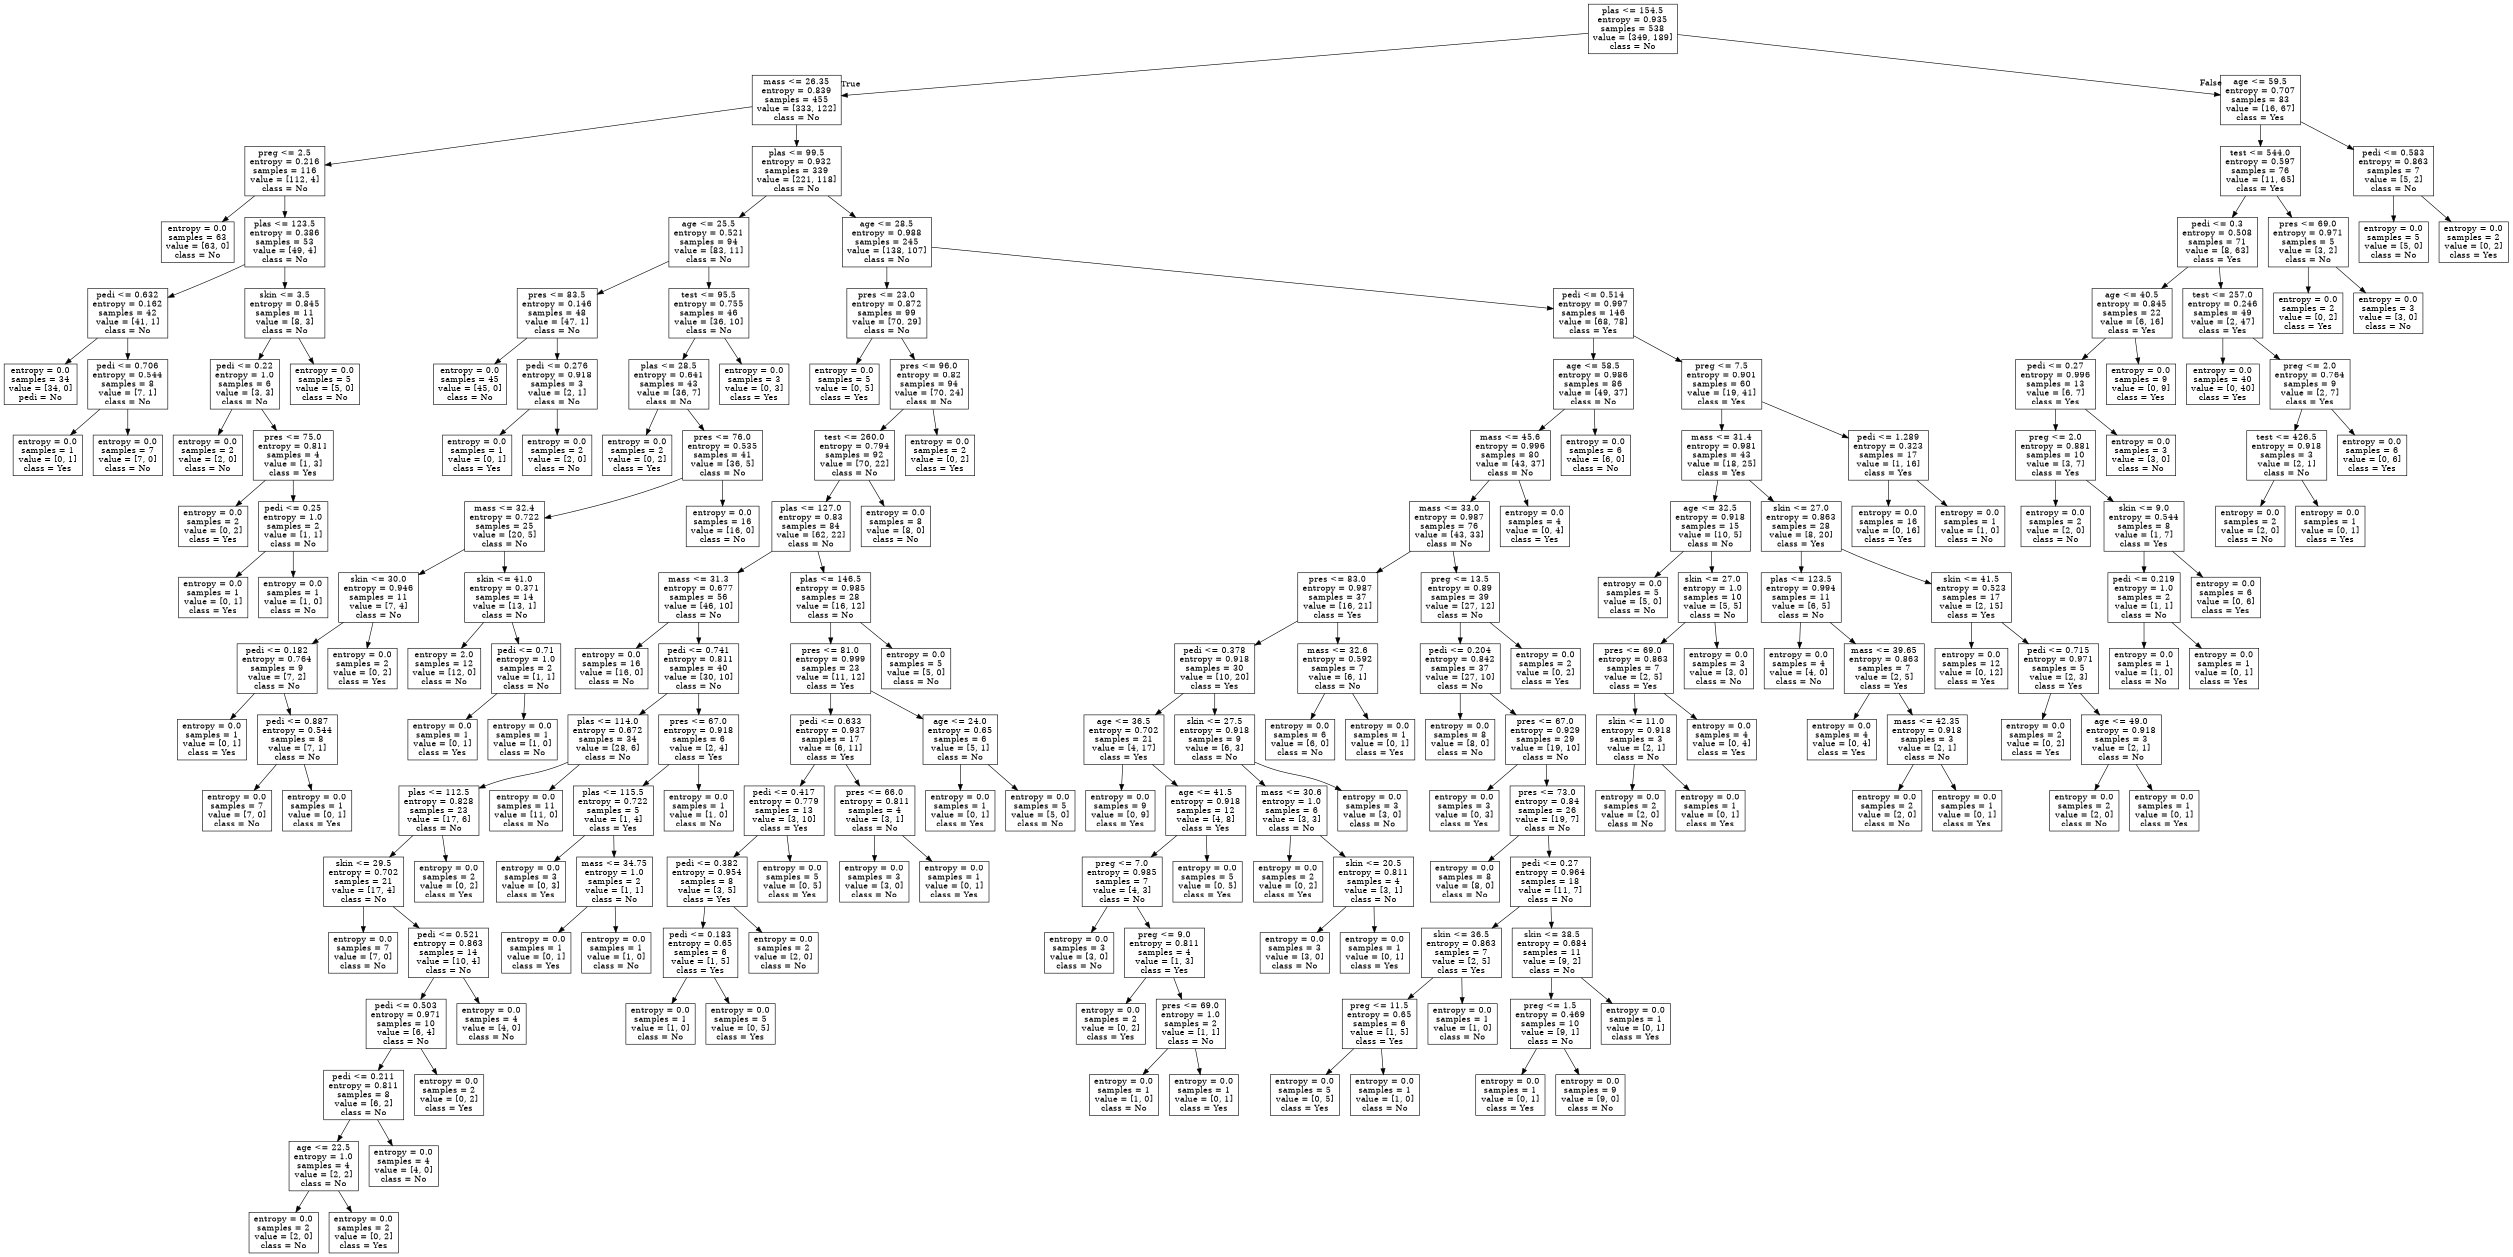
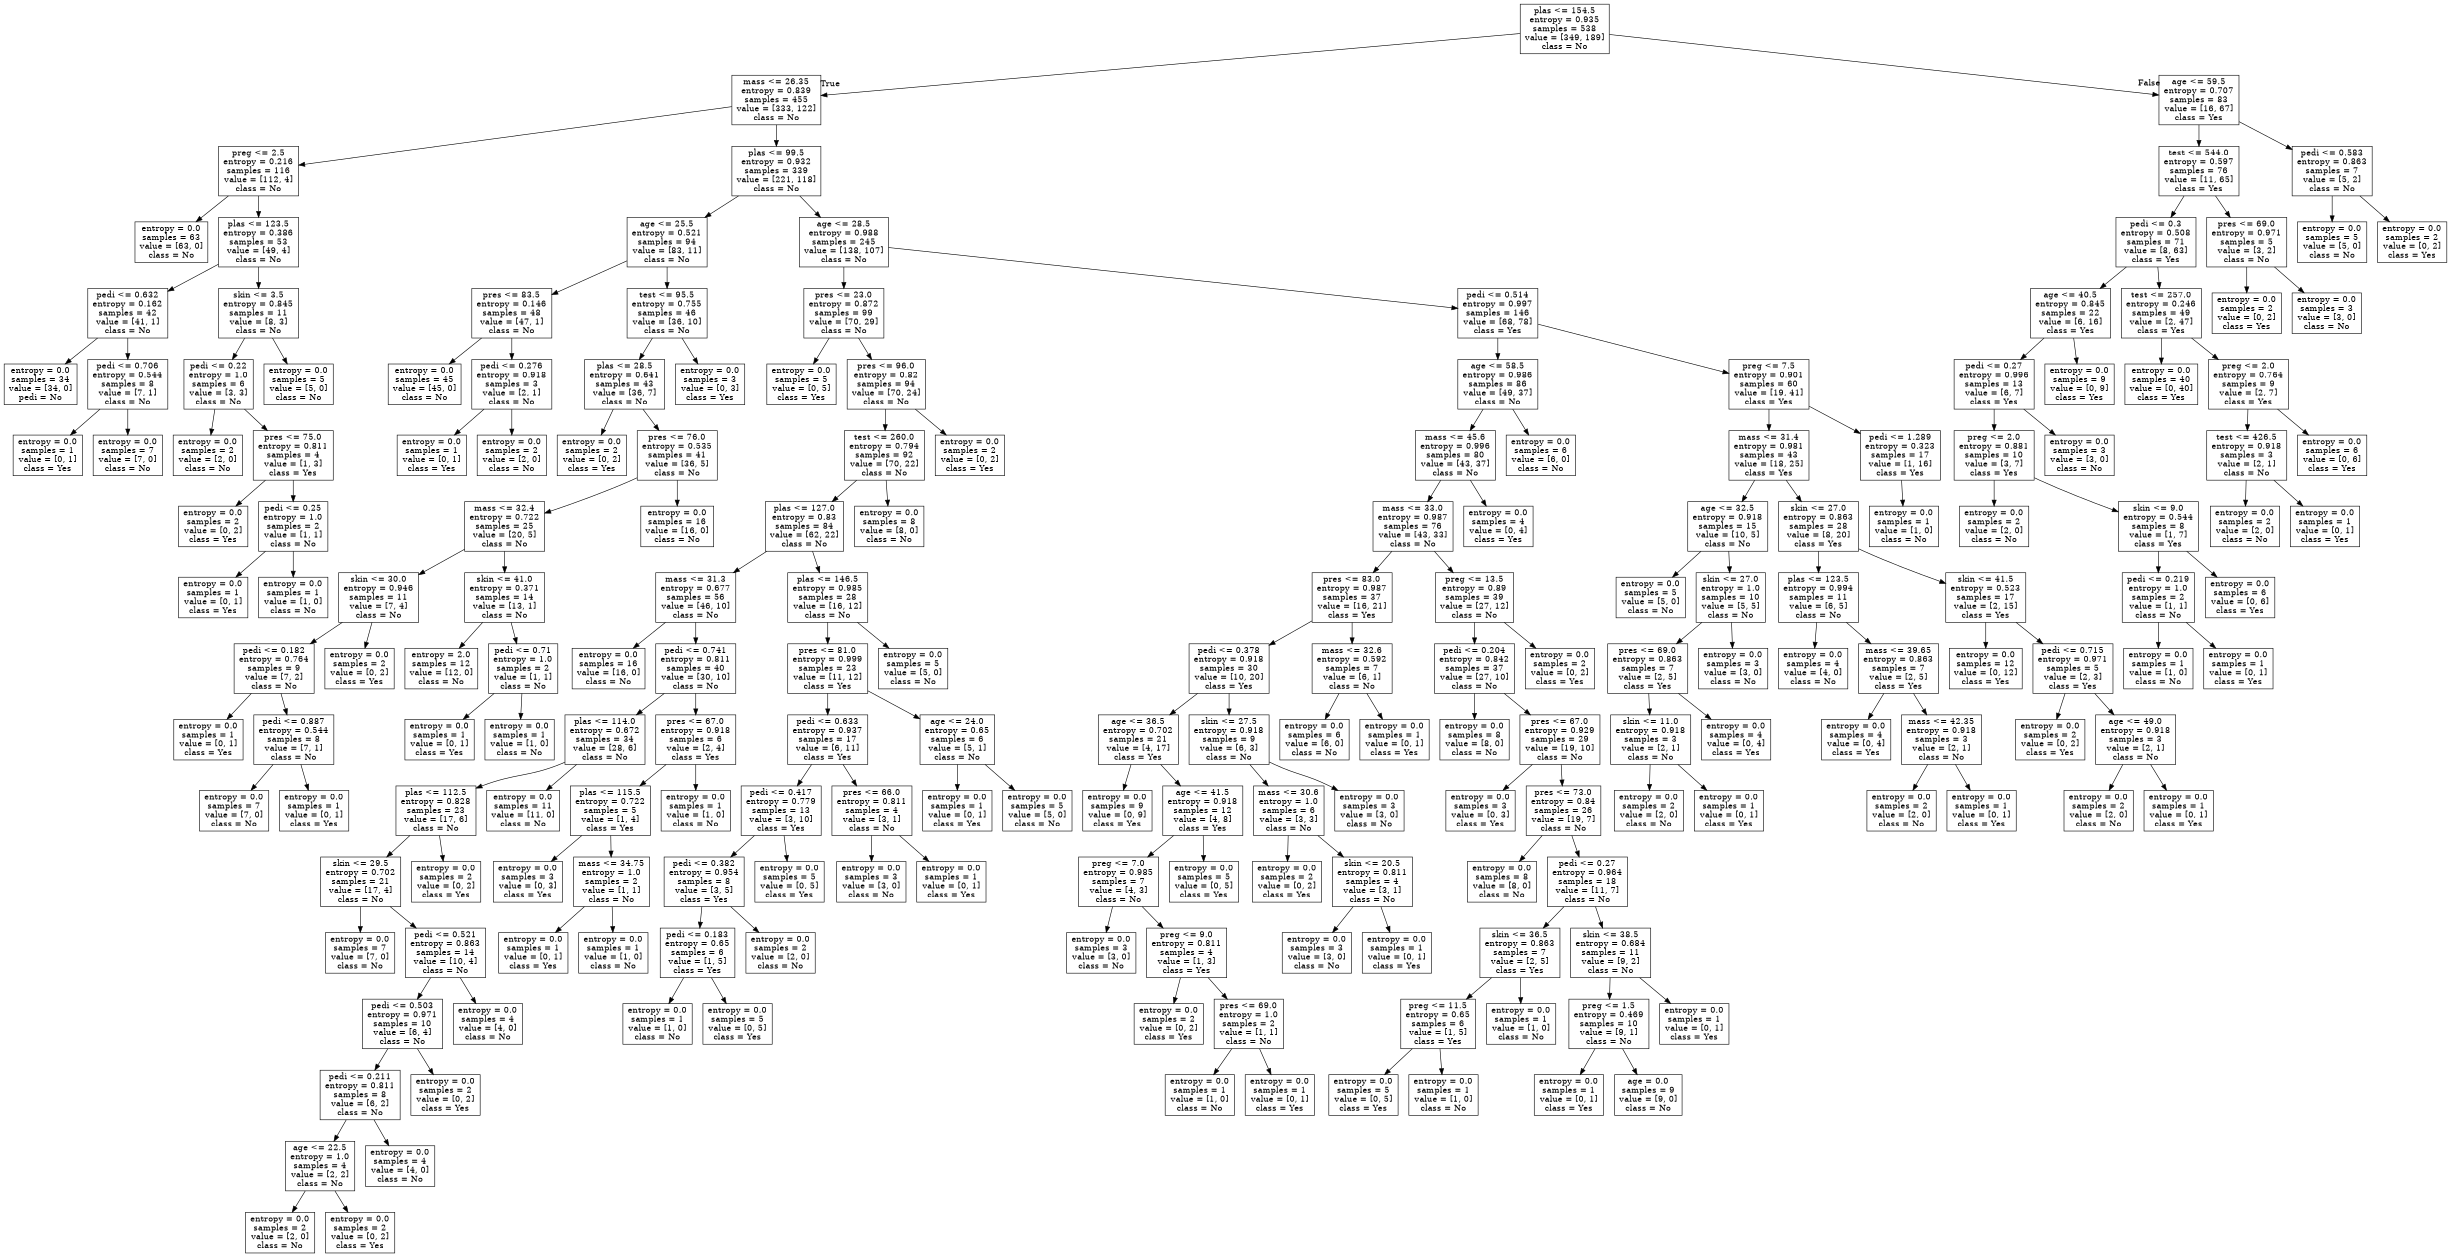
node "entropy = 0.0 samples = 16 value = [0, 16] class = Yes": removed
node "entropy = 0.0 samples = 9 value = [9, 0] class = No": label "entropy = 0.0 samples = 9 value = [9, 0] class = No" -> "age = 0.0 samples = 9 value = [9, 0] class = No"
